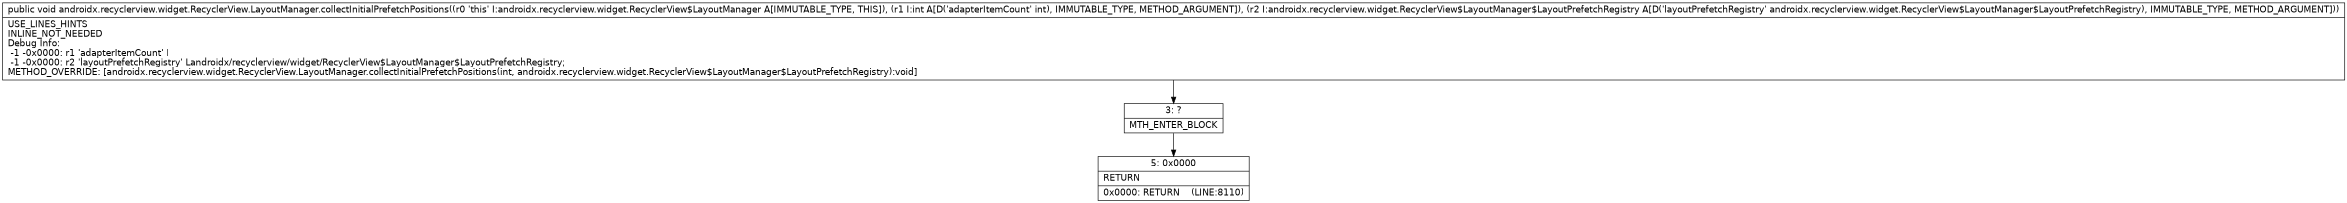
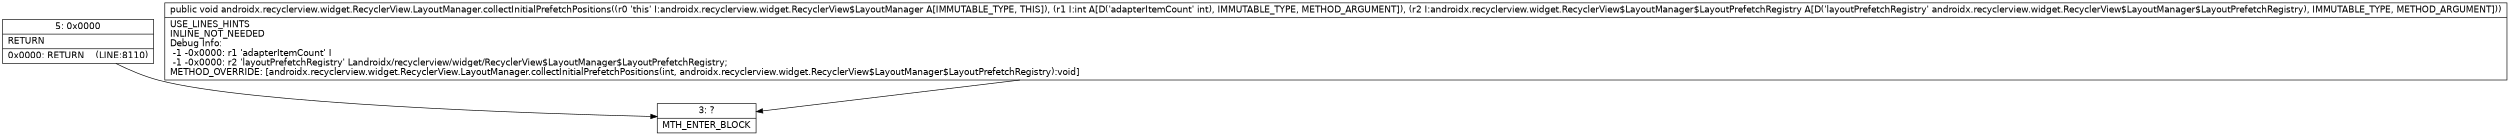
edge "3: ?" -> "5: 0x0000": reversed
